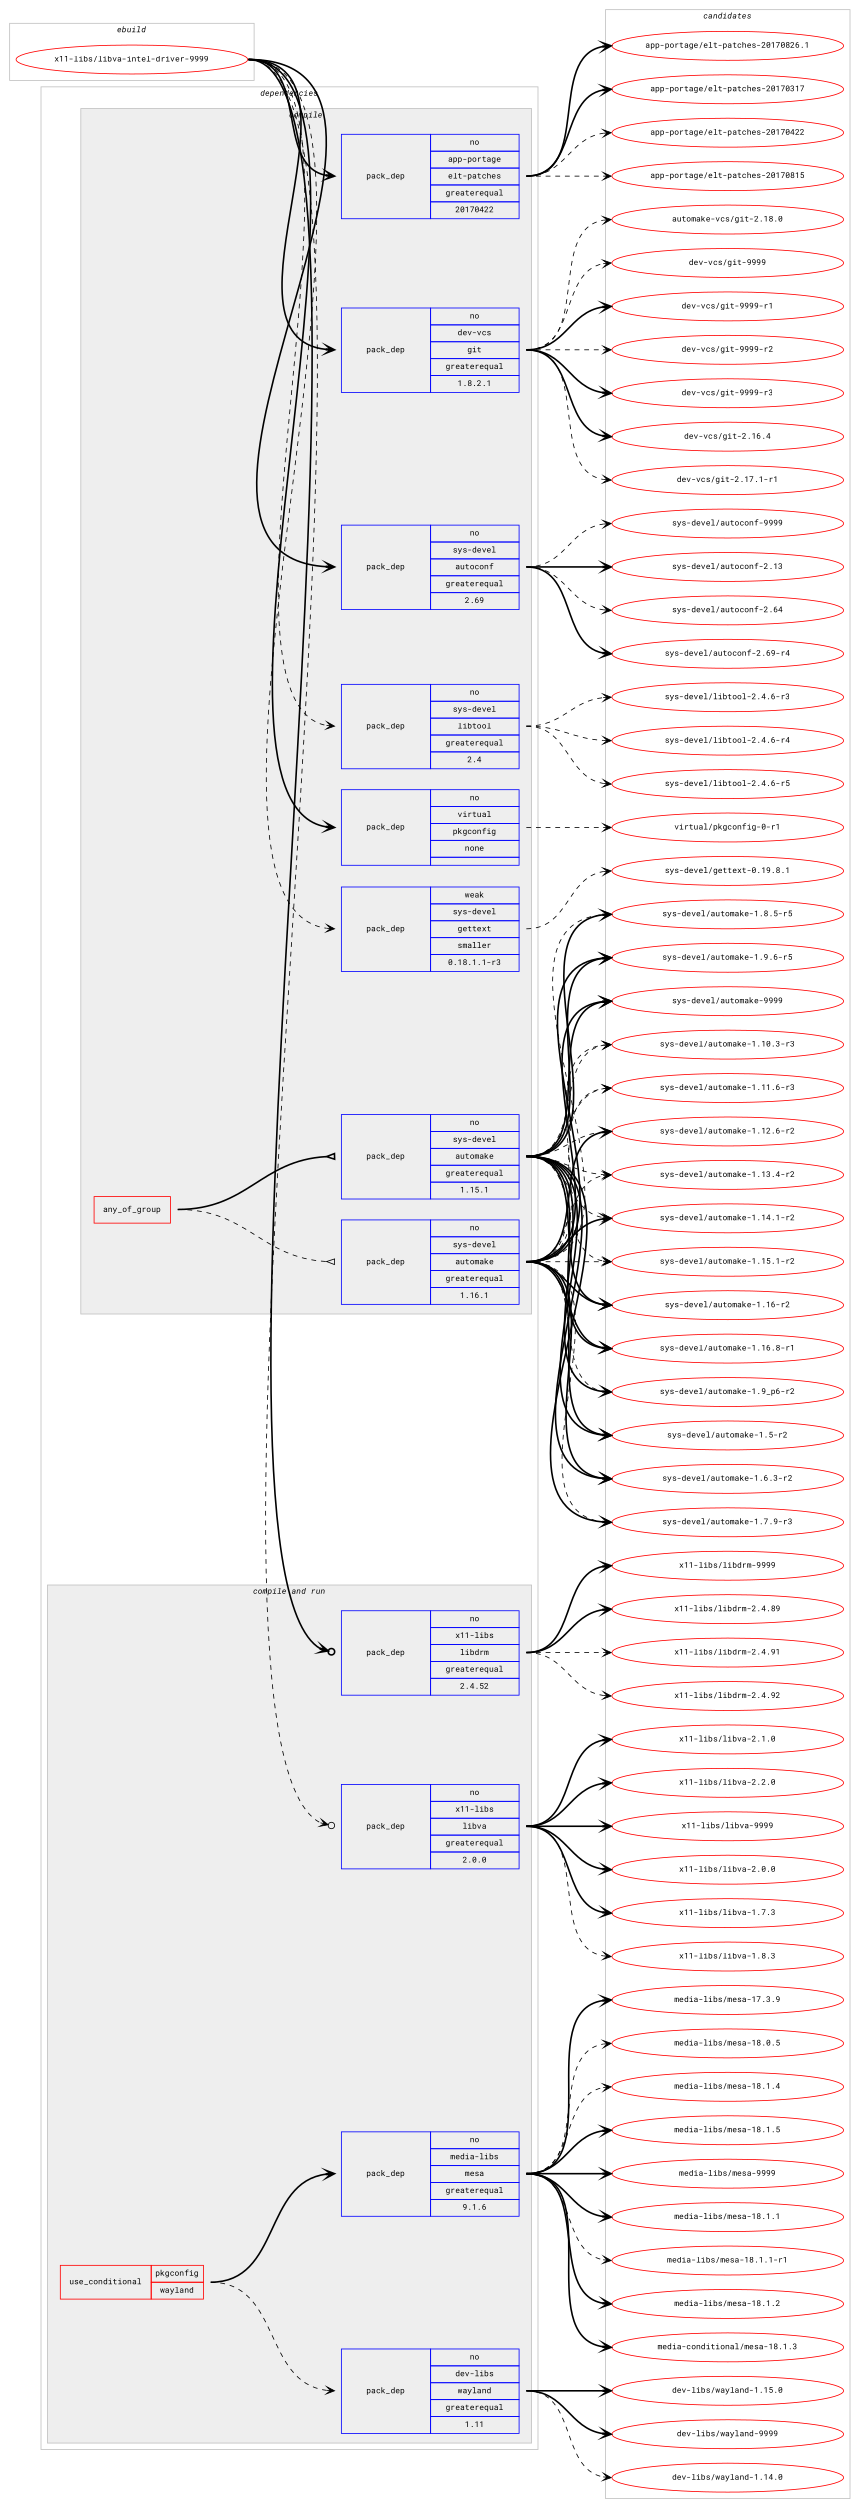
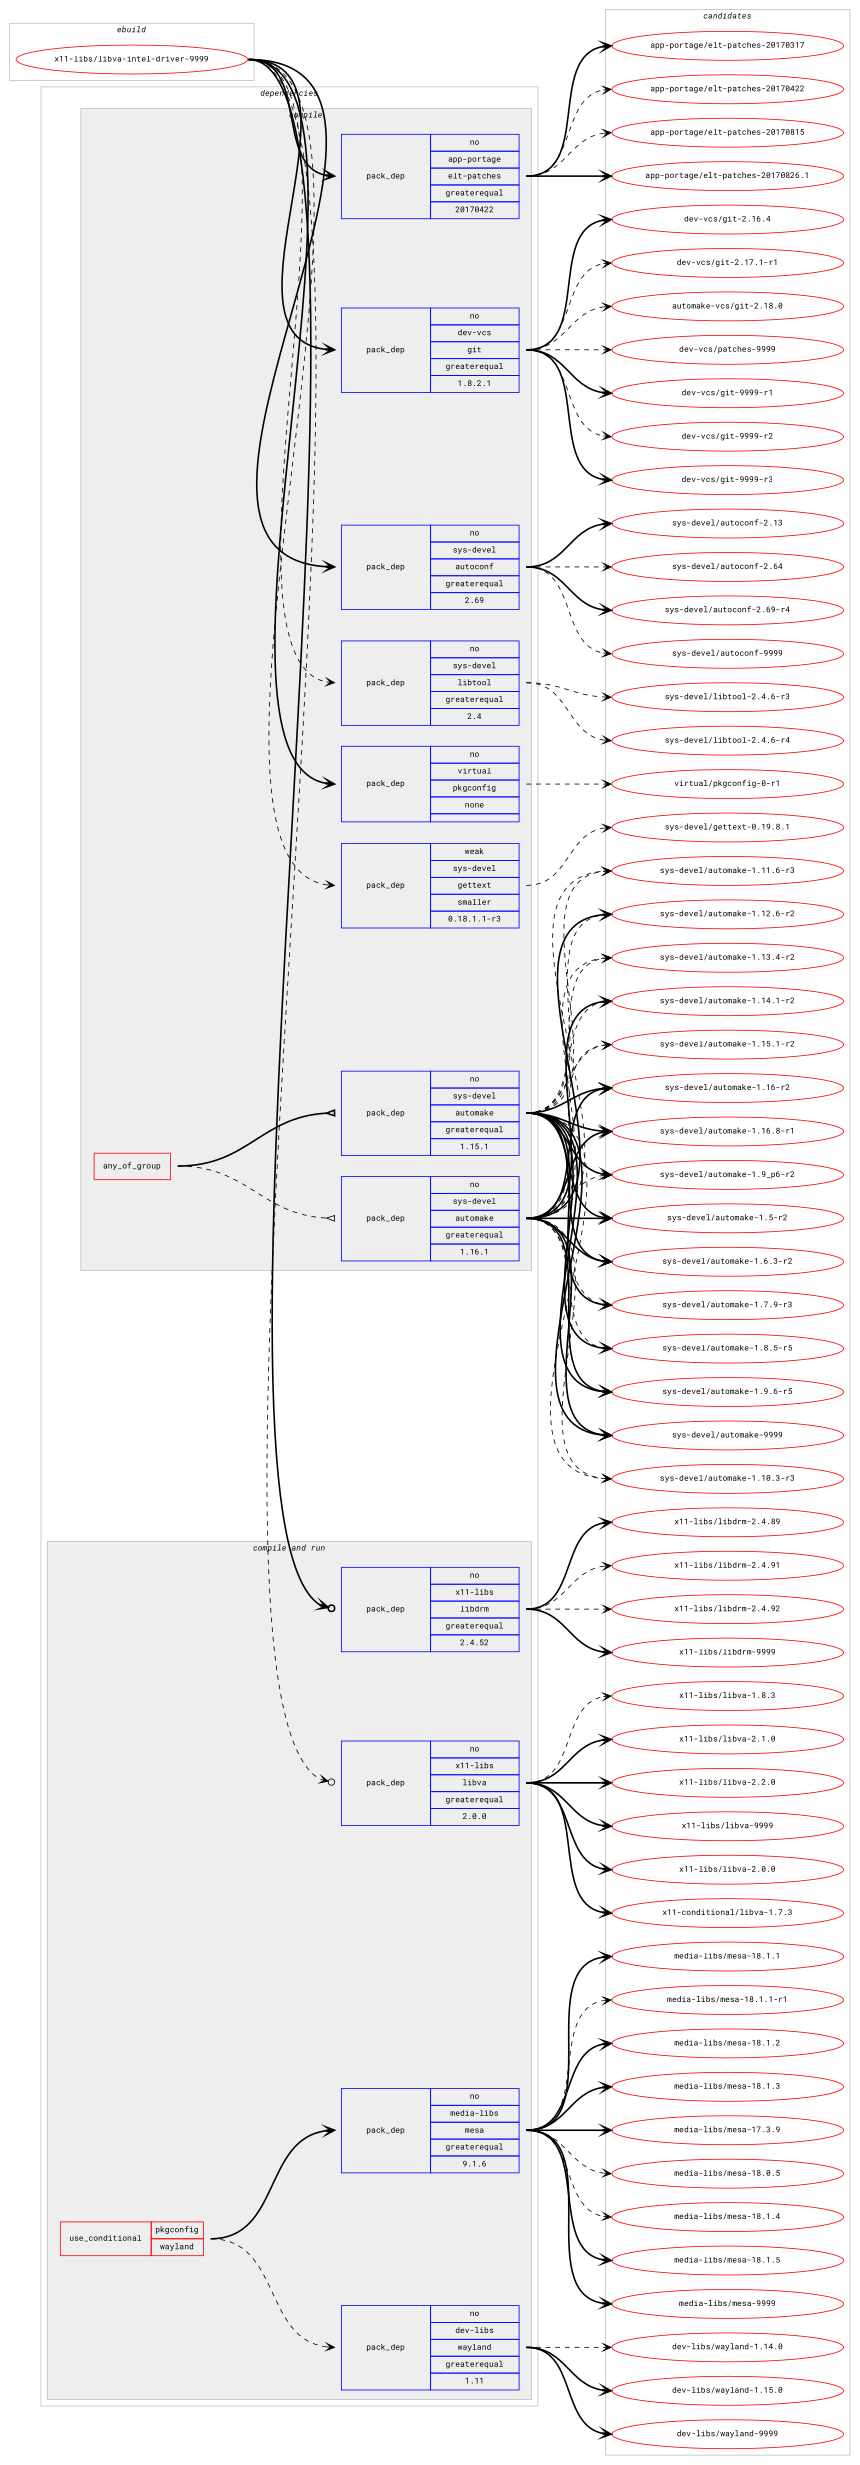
node "dev-vcs/git-9999": label "dev-vcs/git-9999" -> "dev-vcs/patches-9999"
node "sys-devel/libtool-2.4.6-r5": removed
node "x11-libs/libva-1.7.3": label "x11-libs/libva-1.7.3" -> "x11-conditional/libva-1.7.3"
node "media-conditional/mesa-18.1.3": label "media-conditional/mesa-18.1.3" -> "media-libs/mesa-18.1.3"
